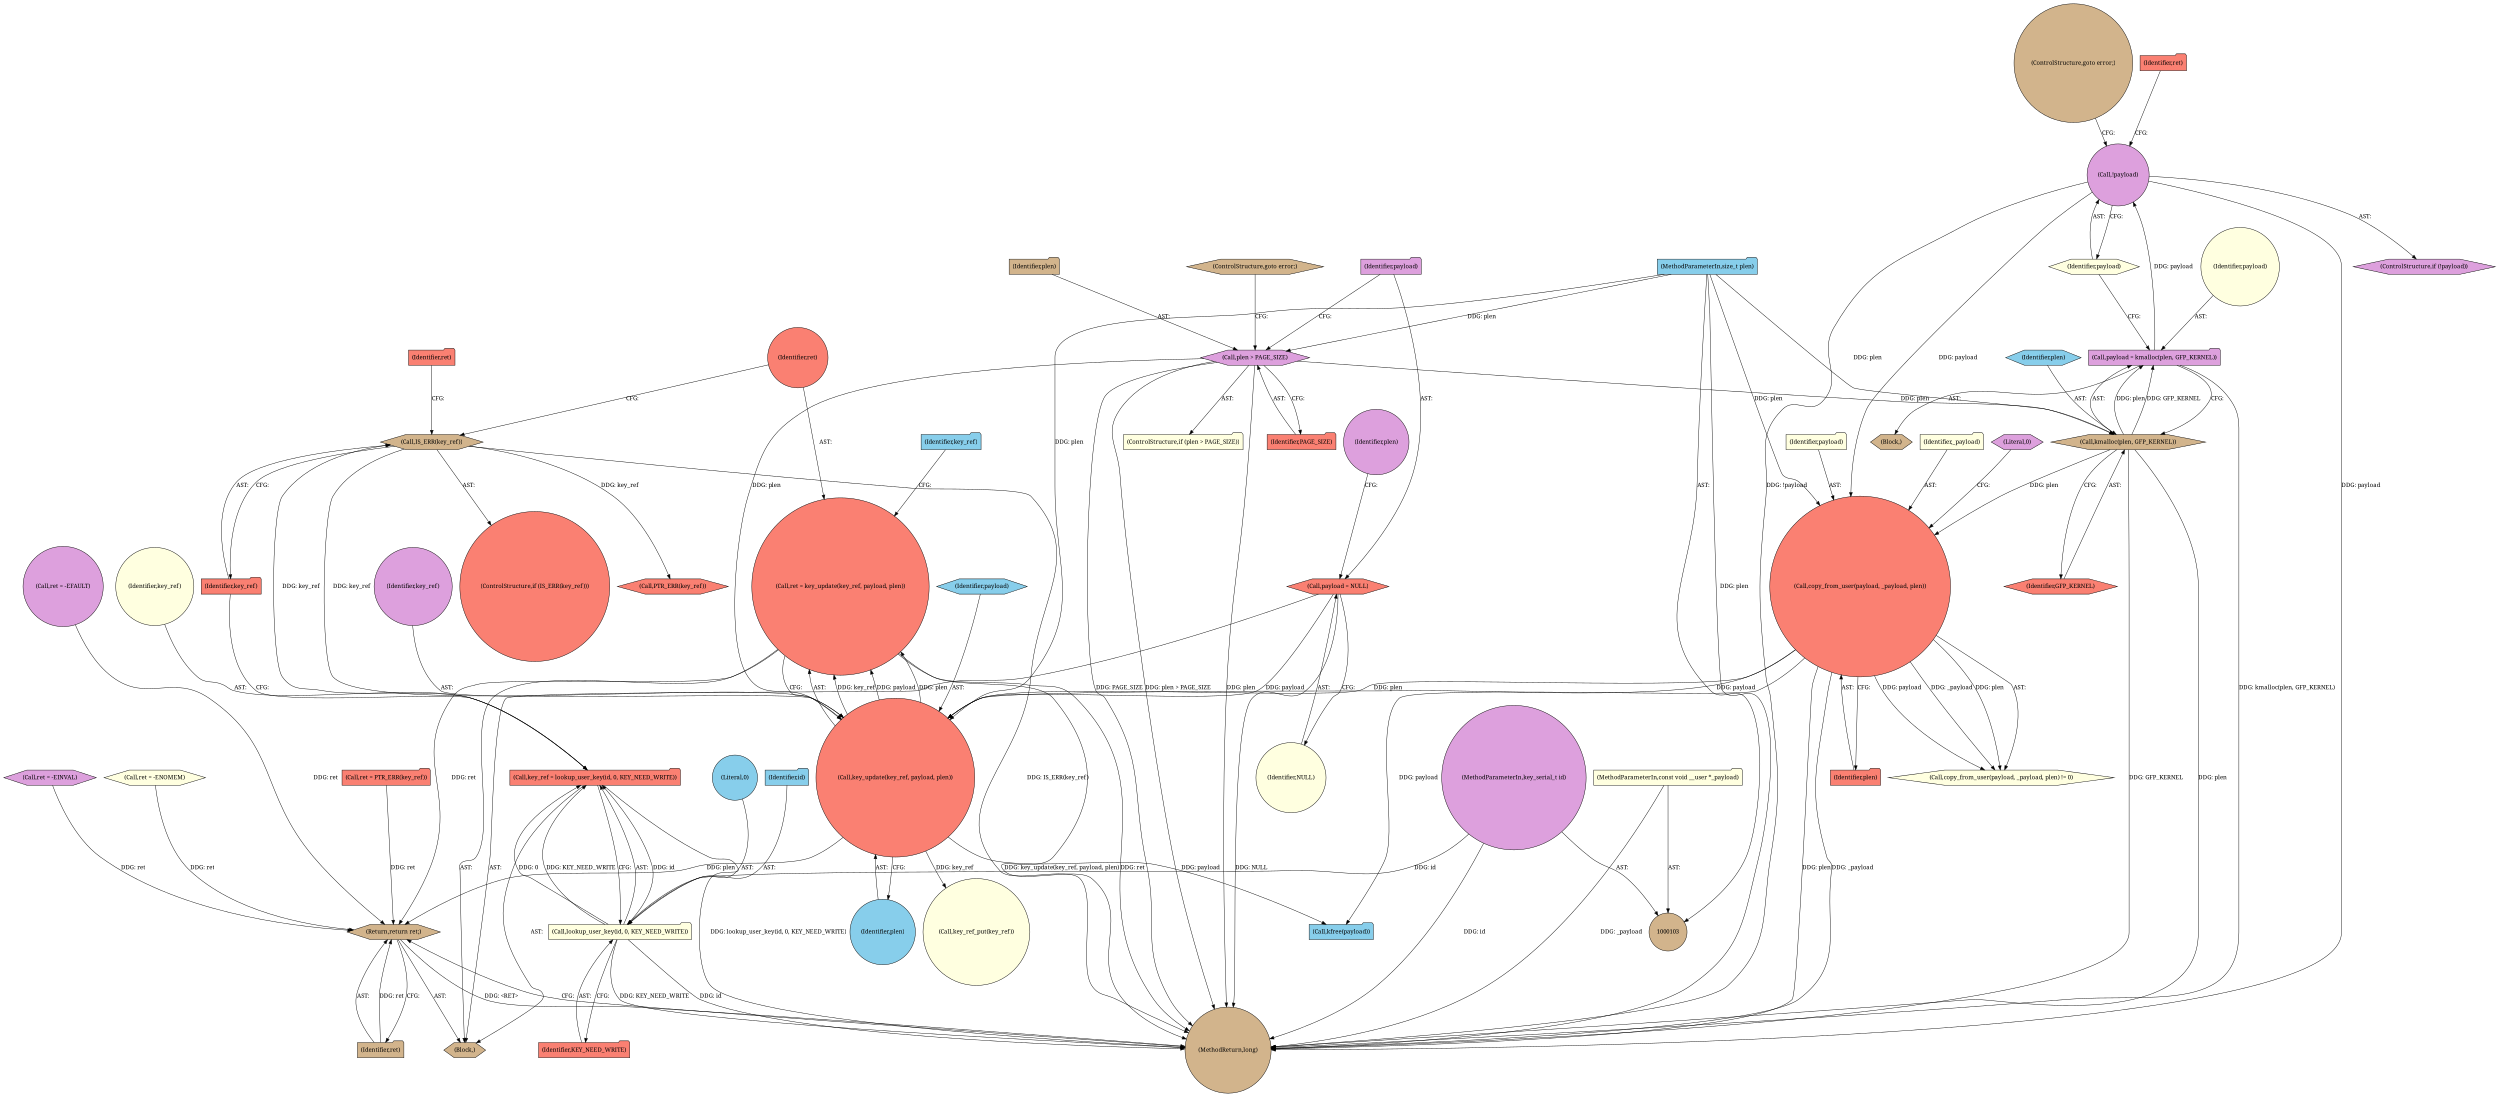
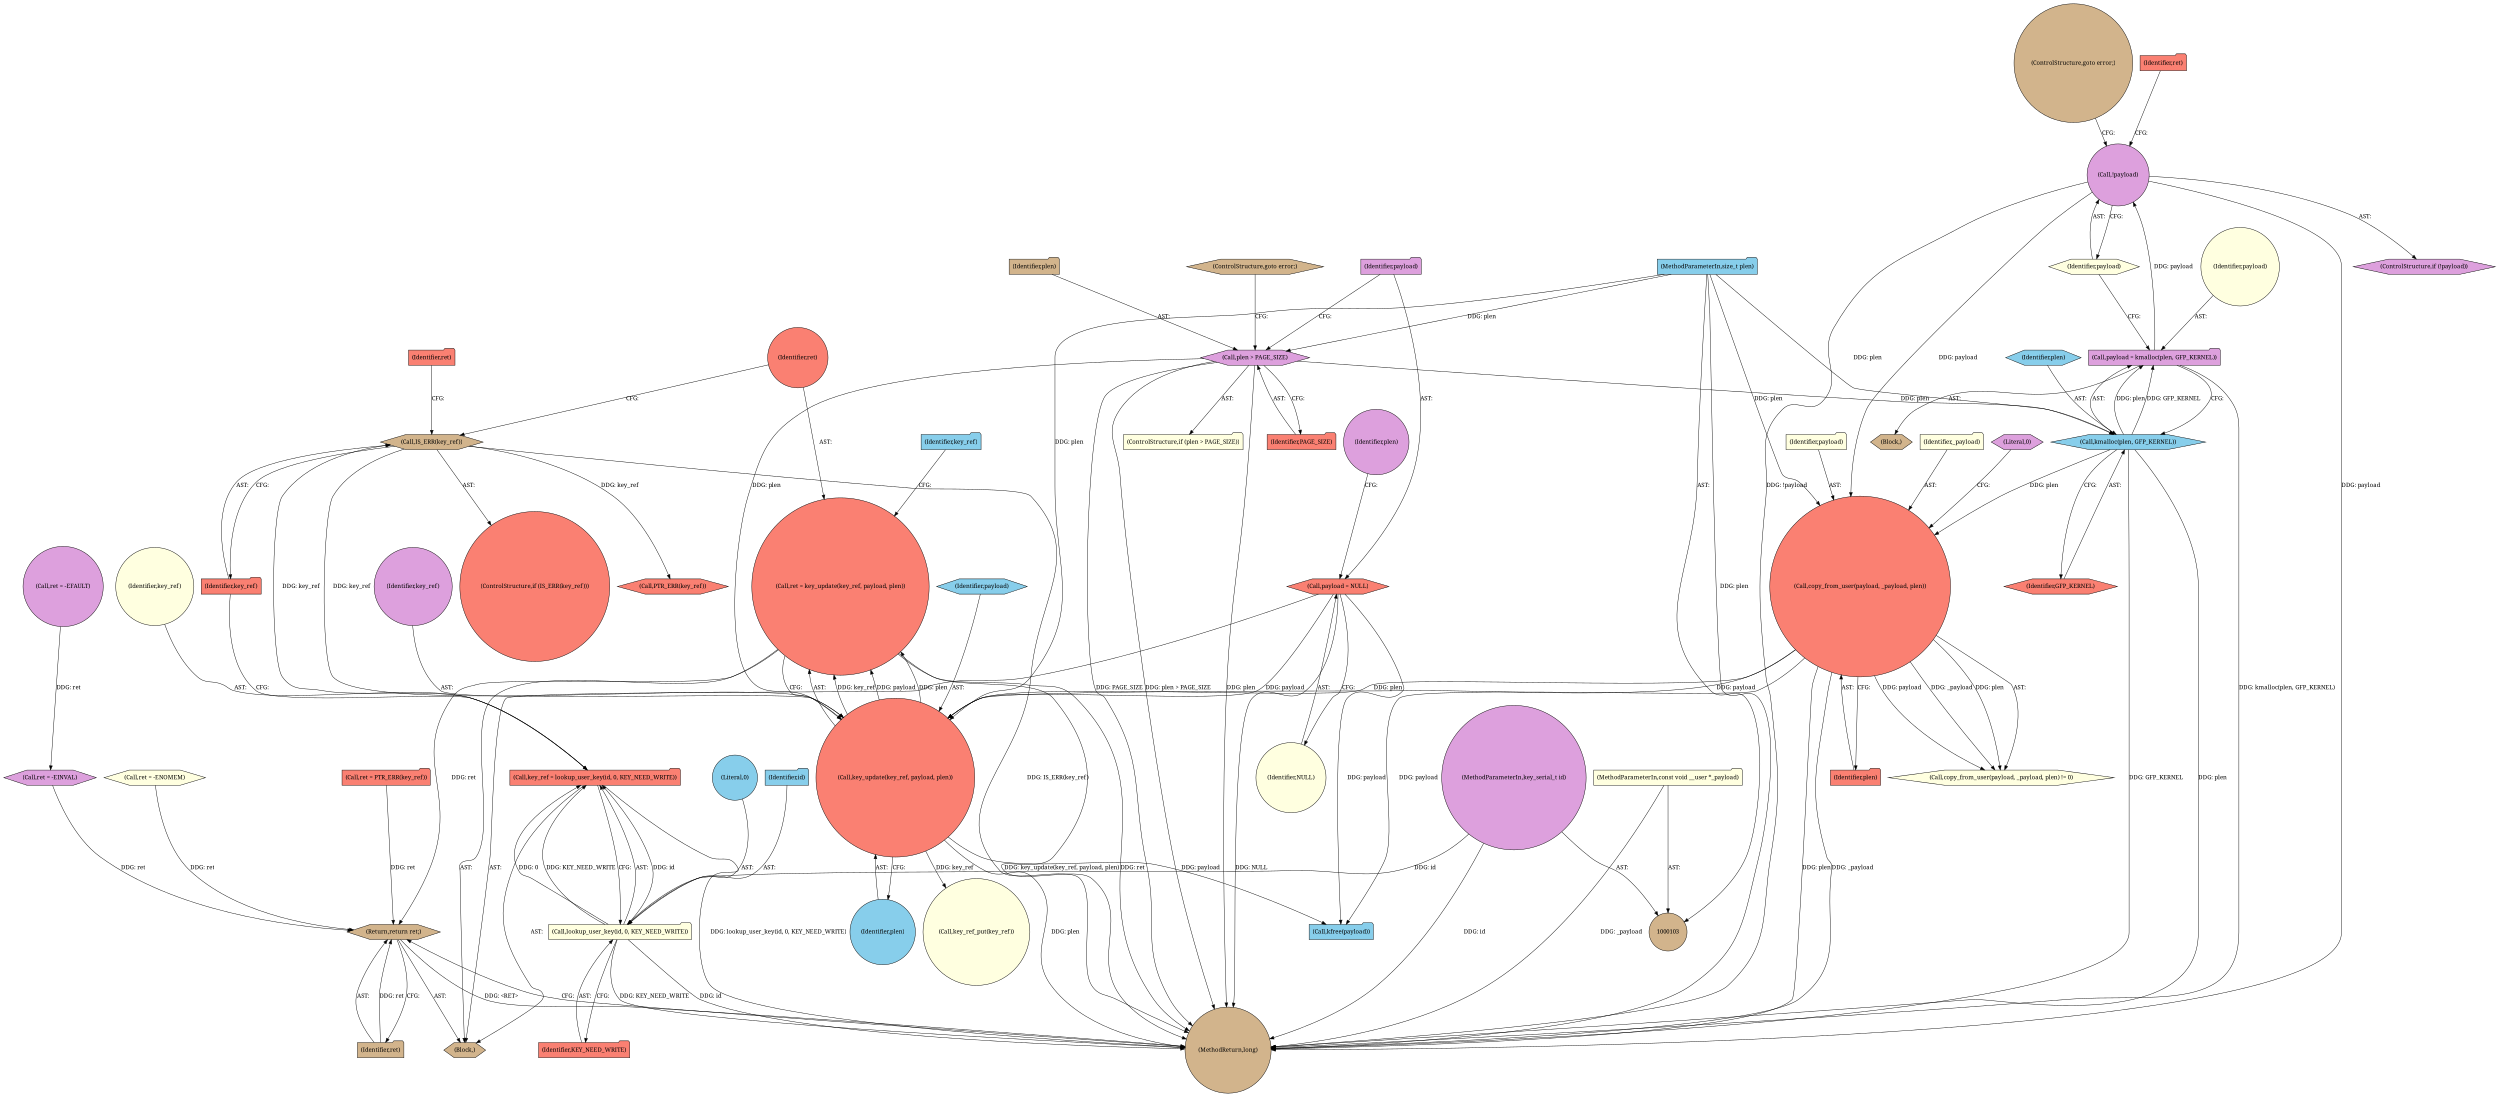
node "(Call,kmalloc(plen, GFP_KERNEL))": fillcolor tan -> skyblue
edge "(Call,payload = NULL)" -> "(Call,kfree(payload))": added, label "DDG: payload"
edge "(Call,ret = -EFAULT)" -> "(Return,return ret;)": now "(Call,ret = -EFAULT)" -> "(Call,ret = -EINVAL)"
edge "(Call,key_update(key_ref, payload, plen))" -> "(Return,return ret;)": now "(Call,key_update(key_ref, payload, plen))" -> "(MethodReturn,long)"
